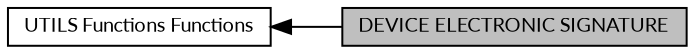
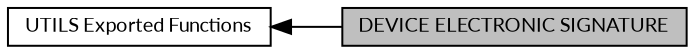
node "UTILS Functions Functions": label "UTILS Functions Functions" -> "UTILS Exported Functions"
